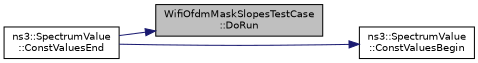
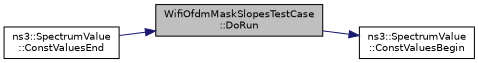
edge "ns3::SpectrumValue ::ConstValuesEnd" -> "ns3::SpectrumValue ::ConstValuesBegin": now "WifiOfdmMaskSlopesTestCase ::DoRun" -> "ns3::SpectrumValue ::ConstValuesBegin"
